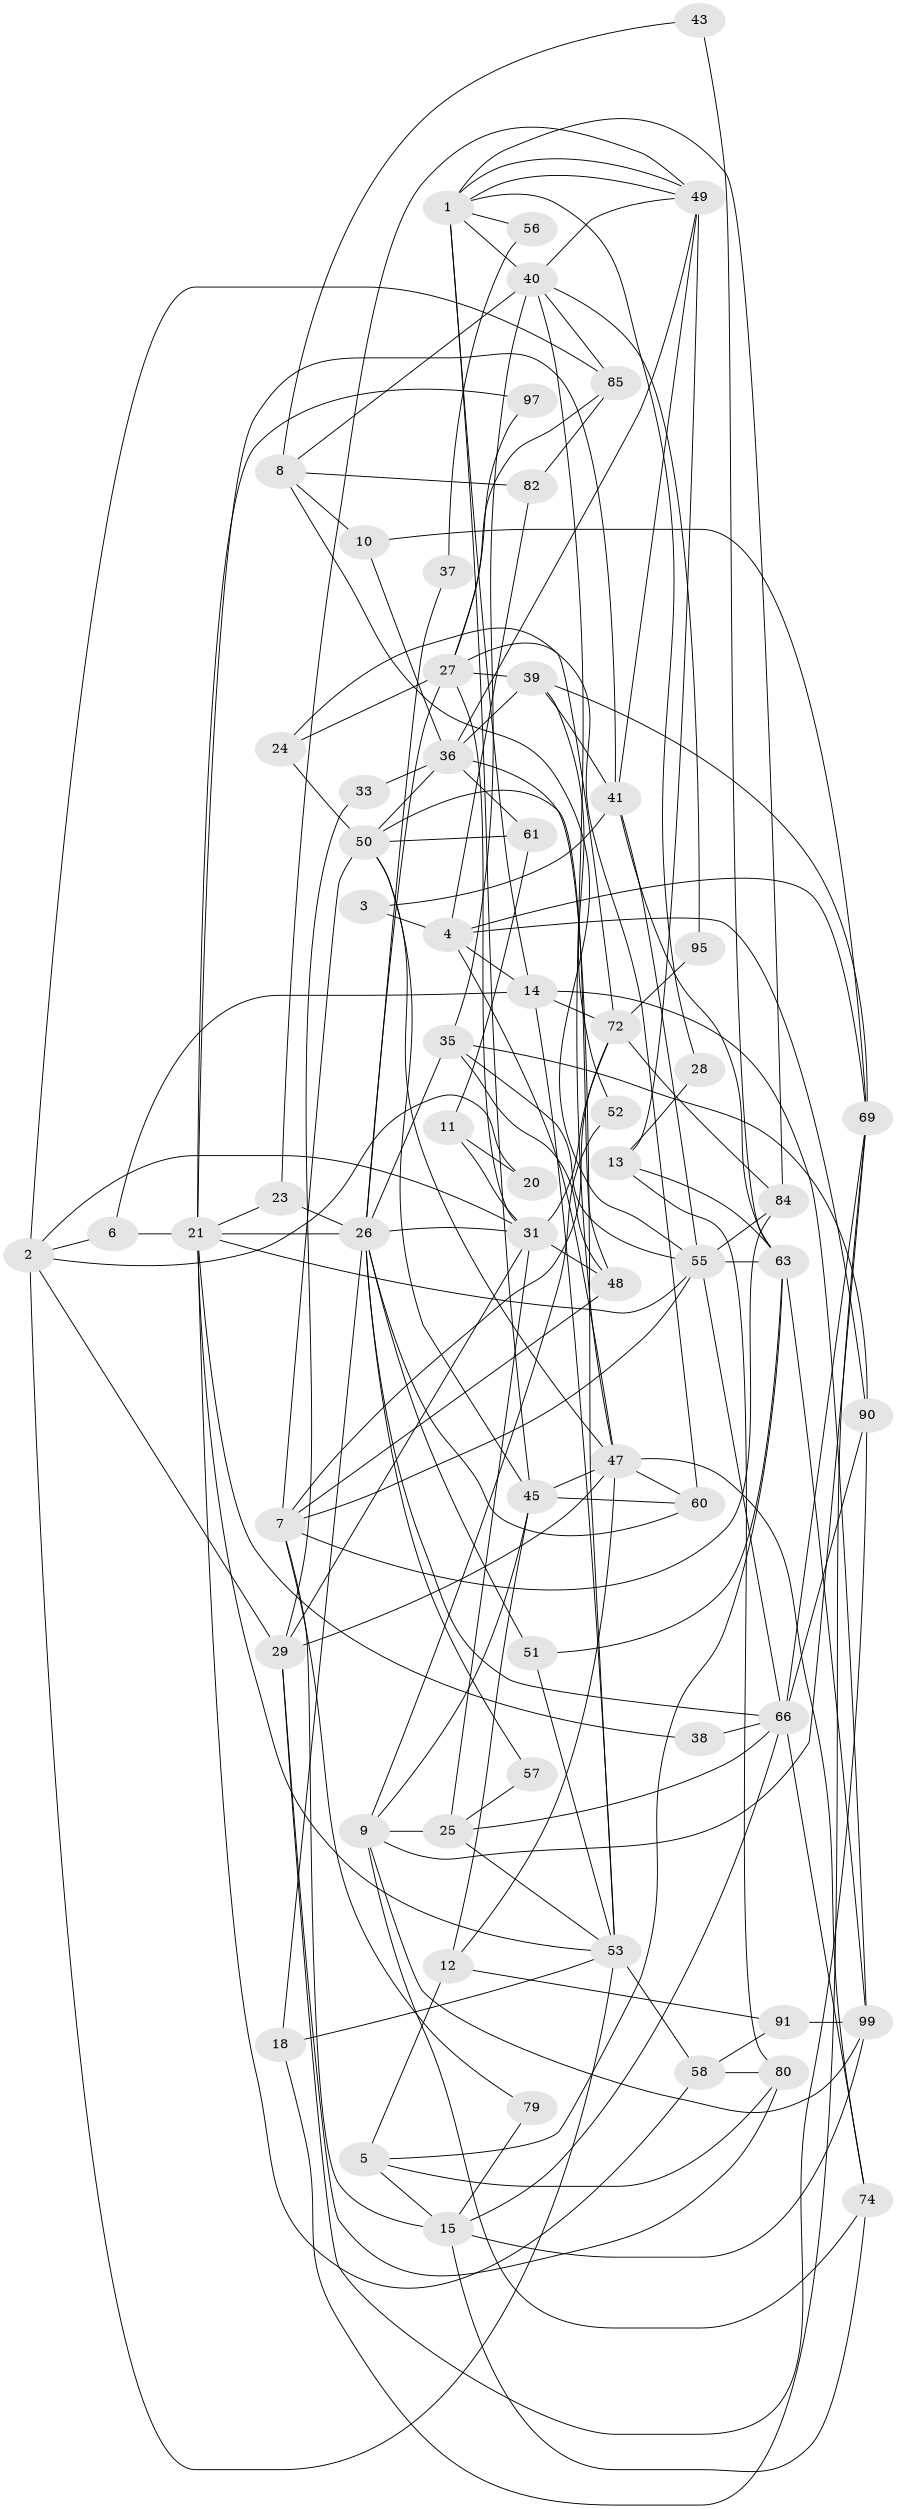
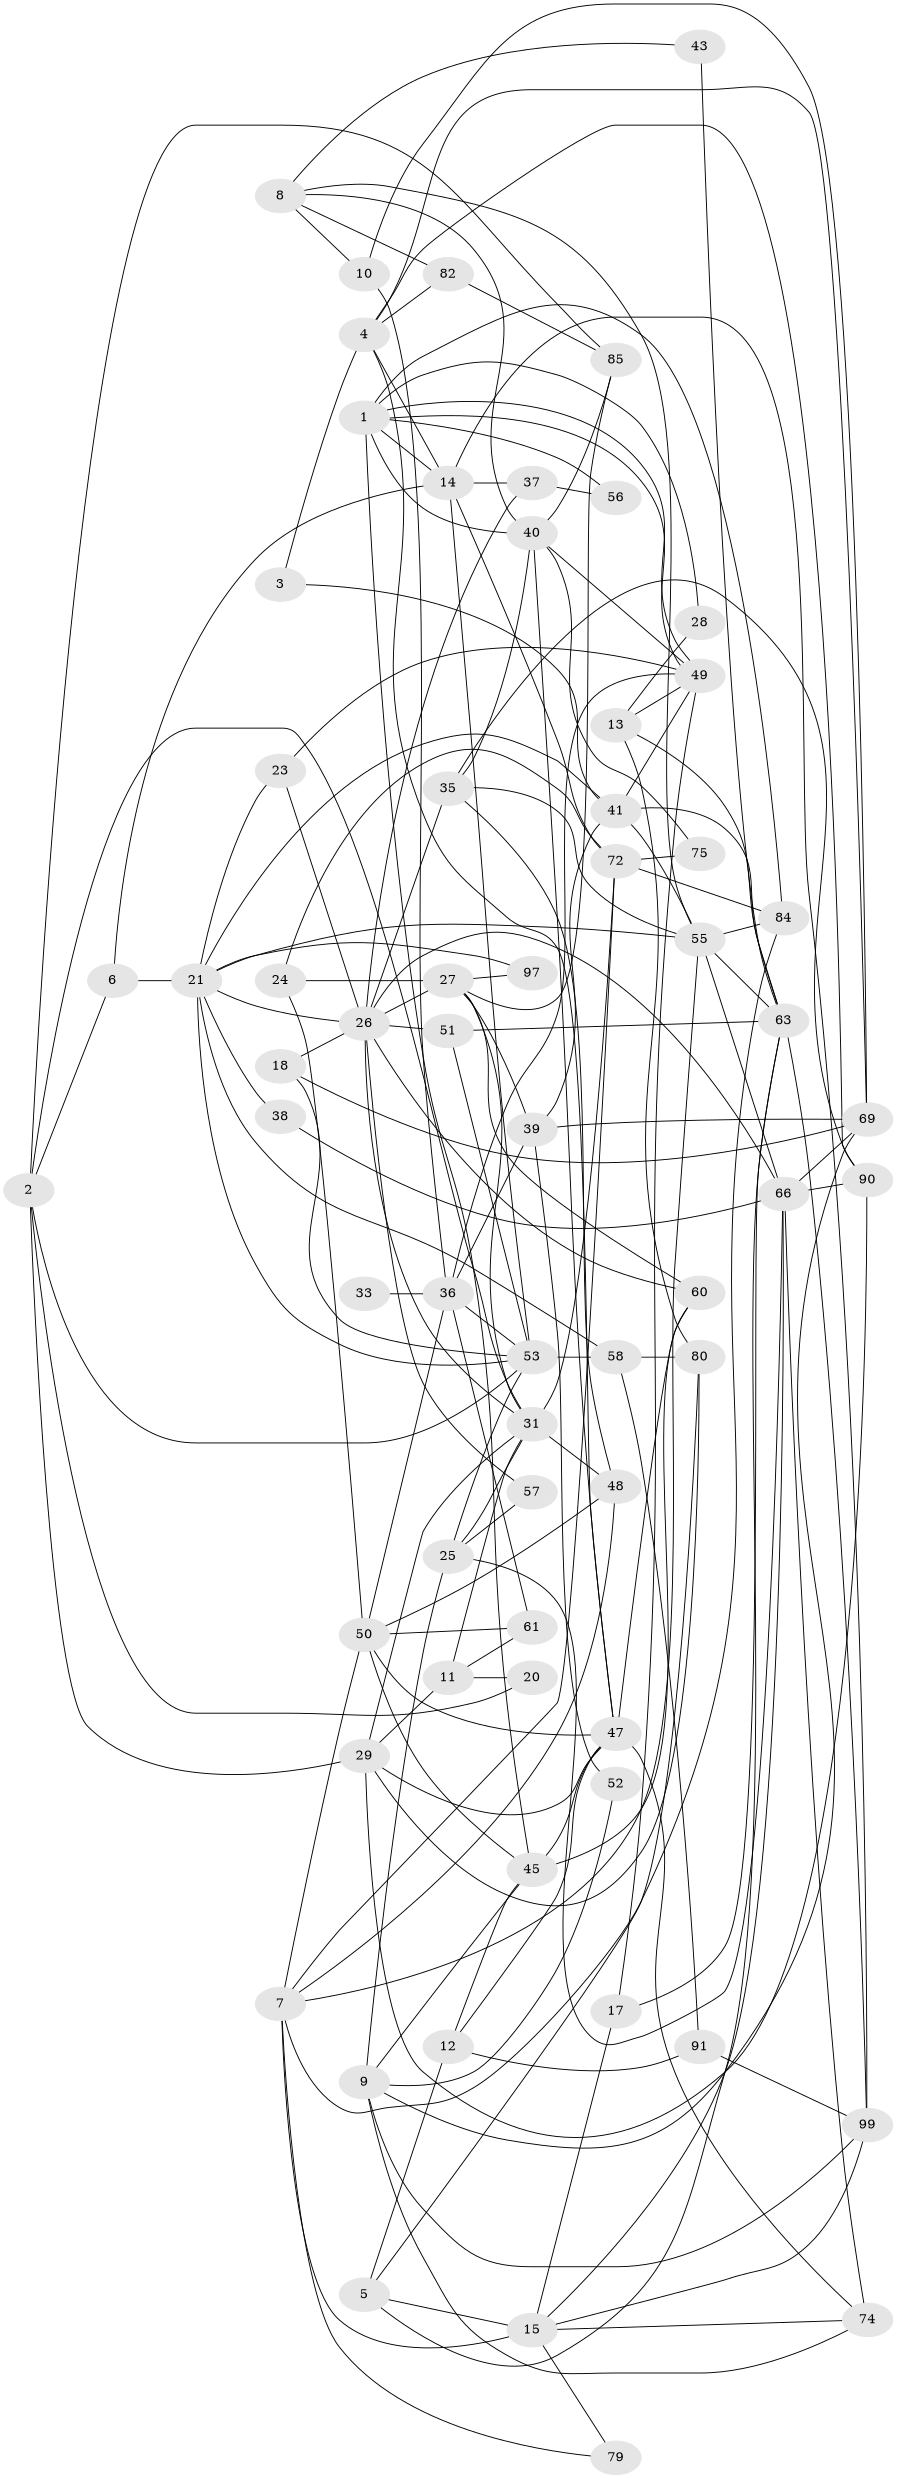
edge "14" -- "37": added
node "95": label "95" -> "75"
edge "33" -- "29": now "11" -- "29"
node "17": added
